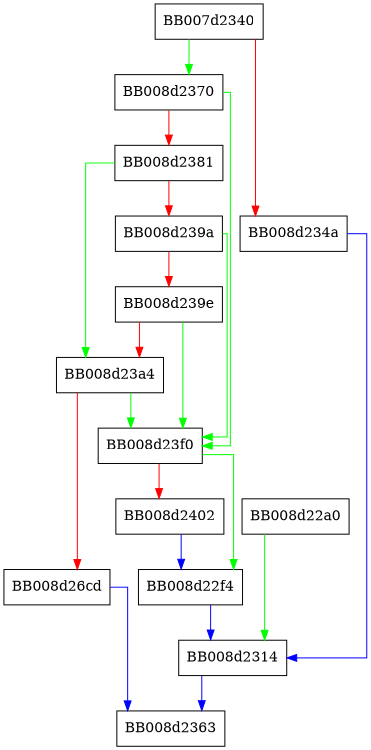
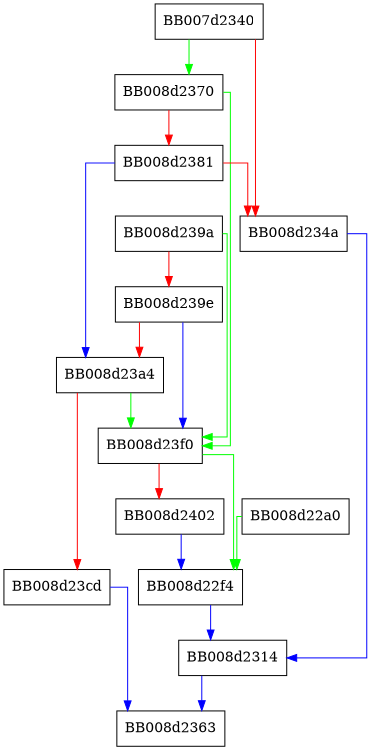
edge "BB008d2381" -> "BB008d239a": now "BB008d2381" -> "BB008d234a"
edge "BB008d2381" -> "BB008d23a4": color green -> blue
edge "BB008d239e" -> "BB008d23f0": color green -> blue
edge "BB008d22a0" -> "BB008d2314": now "BB008d22a0" -> "BB008d22f4"
node "BB008d26cd": label "BB008d26cd" -> "BB008d23cd"
